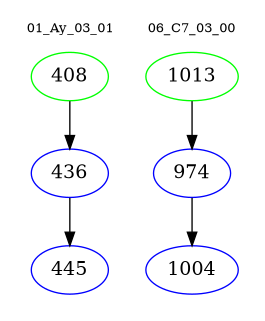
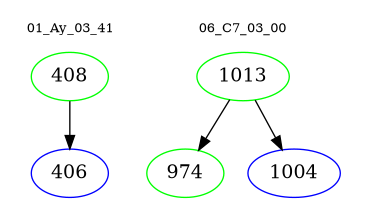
cluster "01_Ay_03_01": label "01_Ay_03_01" -> "01_Ay_03_41"
node "436": label "436" -> "406"
node "974": color blue -> green
edge "974" -> "1004": now "1013" -> "1004"
node "445": removed
